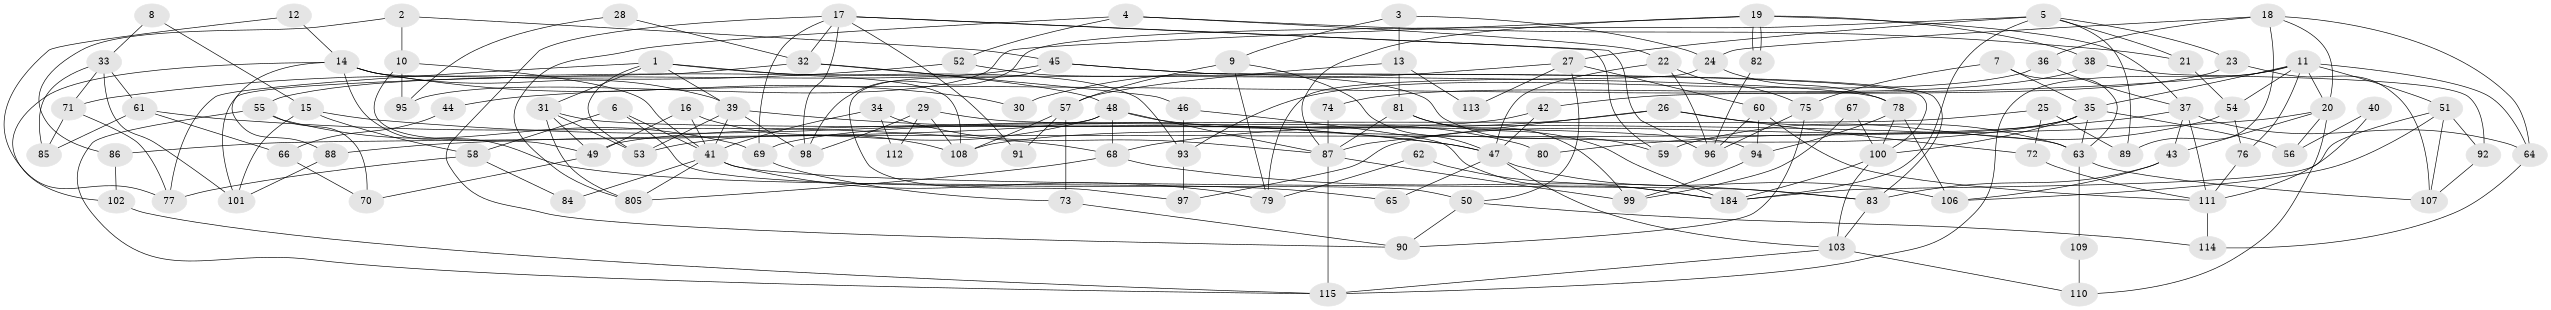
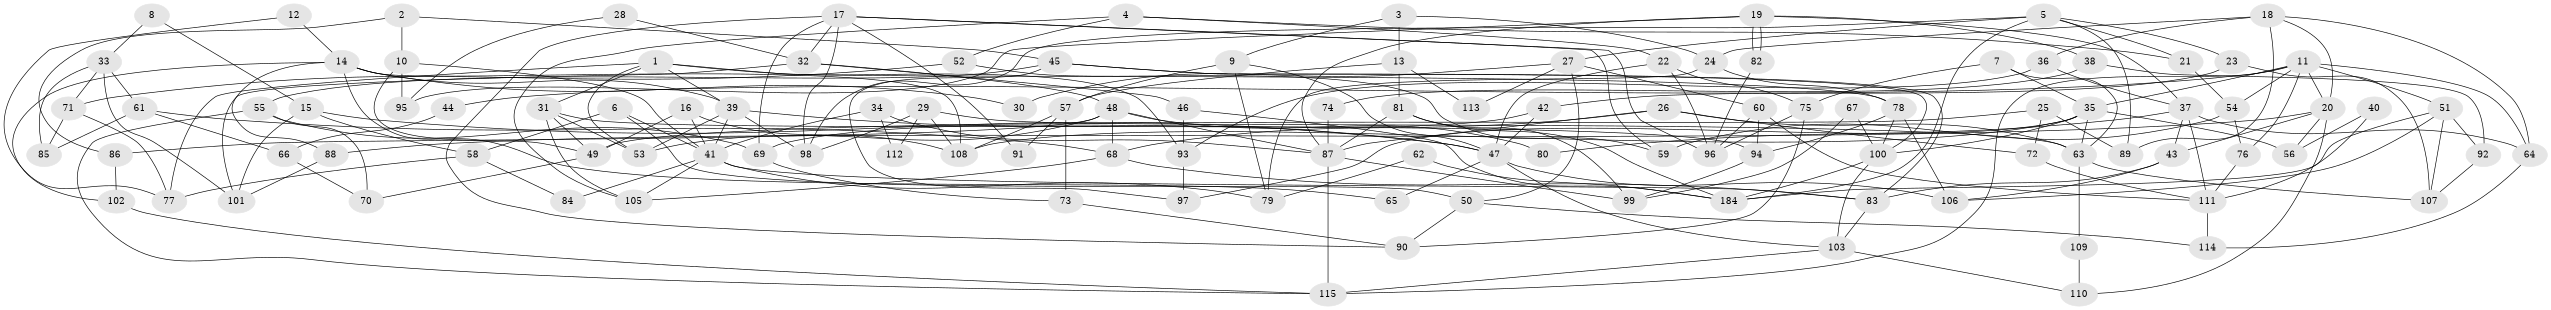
node "805": label "805" -> "105"
